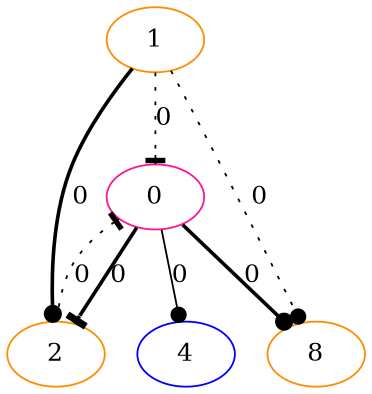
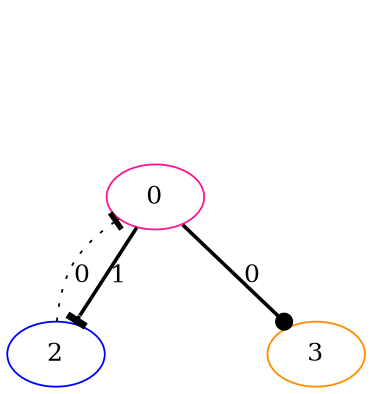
node "1": removed
edge "0" -> "2": label "0" -> "1"
node "2": color darkorange -> blue
node "4": removed
node "8": label "8" -> "3"
